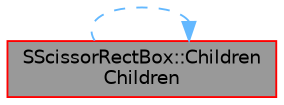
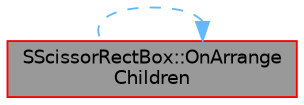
node "SScissorRectBox::Children Children": label "SScissorRectBox::Children Children" -> "SScissorRectBox::OnArrange Children"
